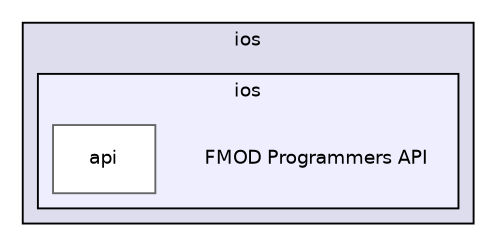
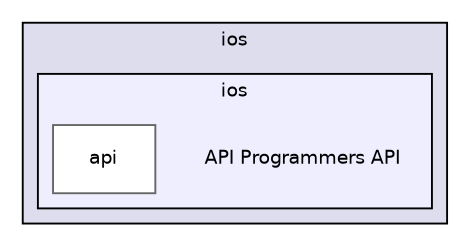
node "FMOD Programmers API": label "FMOD Programmers API" -> "API Programmers API"
